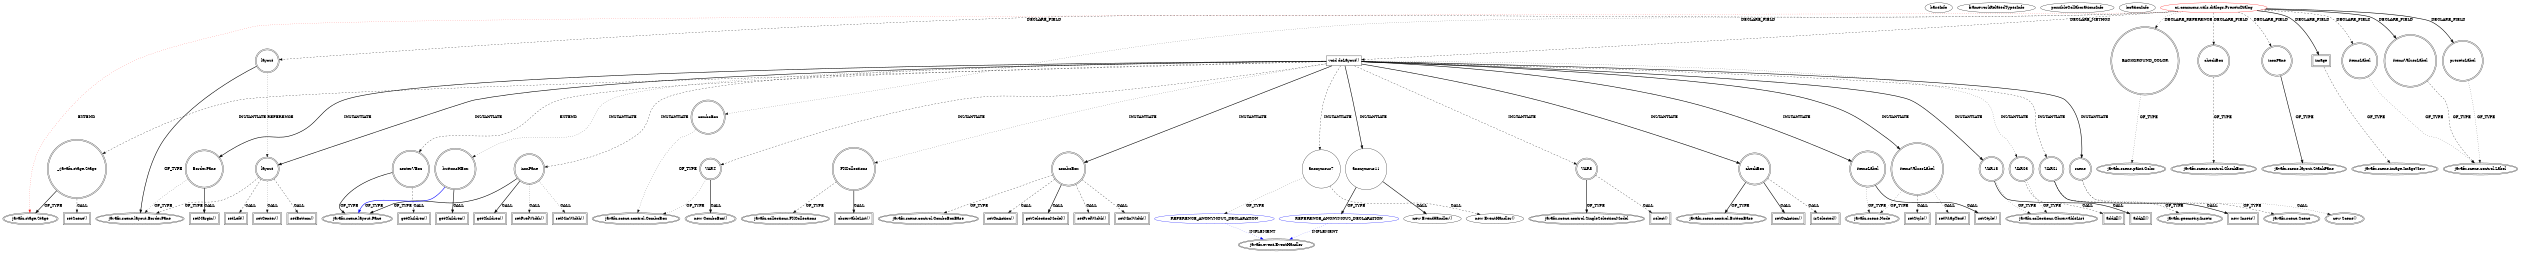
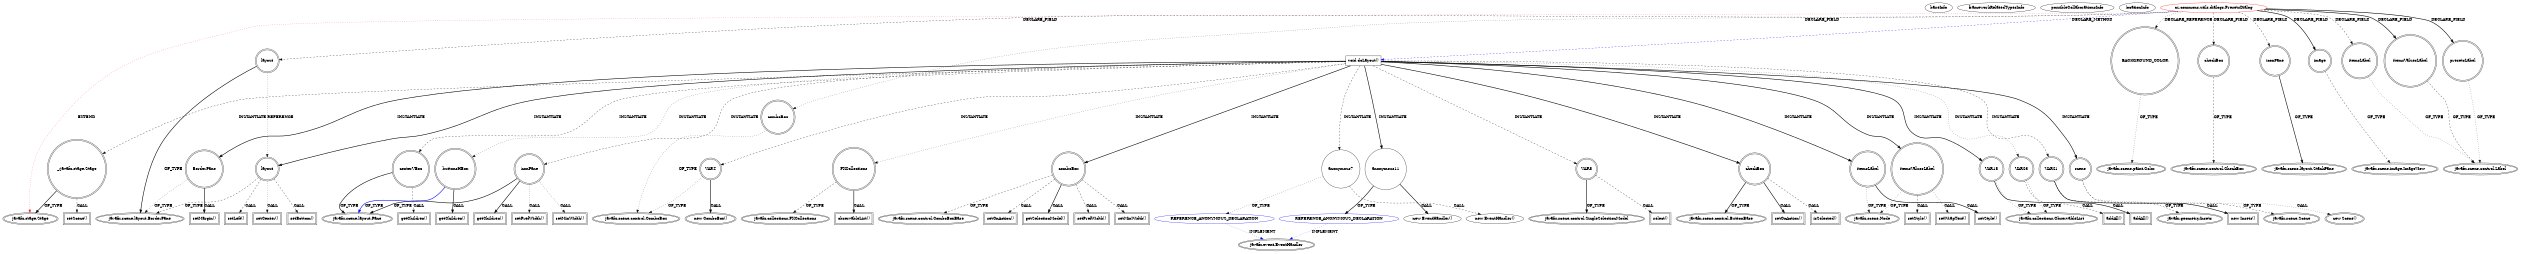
edge "cz.commons.utils.dialogs.PresetsDialog" -> "void doLayout()": color black -> blue
node "image": shape box -> circle
edge "void doLayout()" -> "centerVBox": label "EXTEND" -> "INSTANTIATE"
